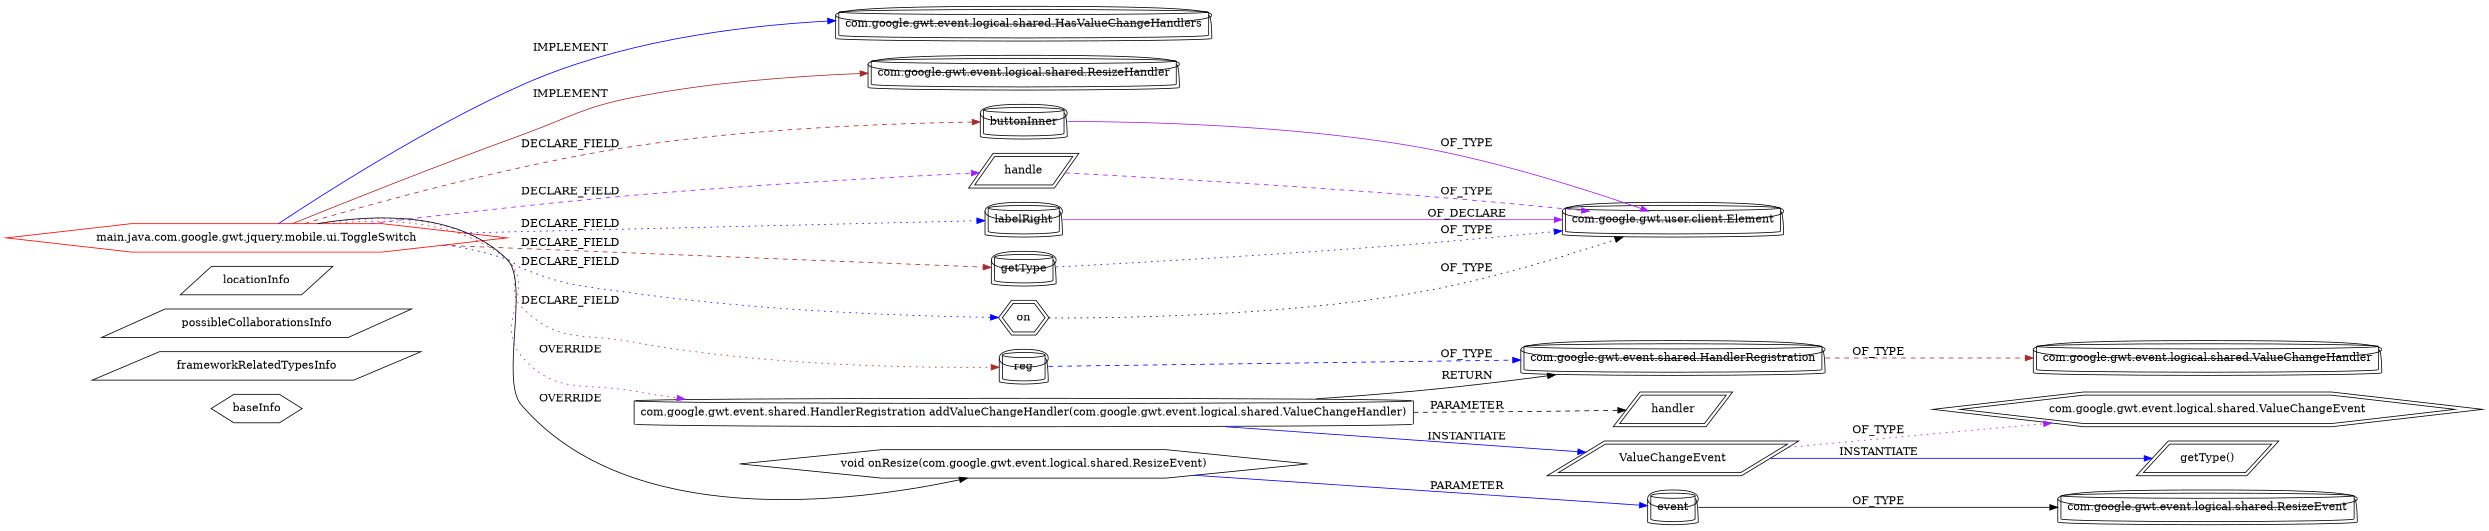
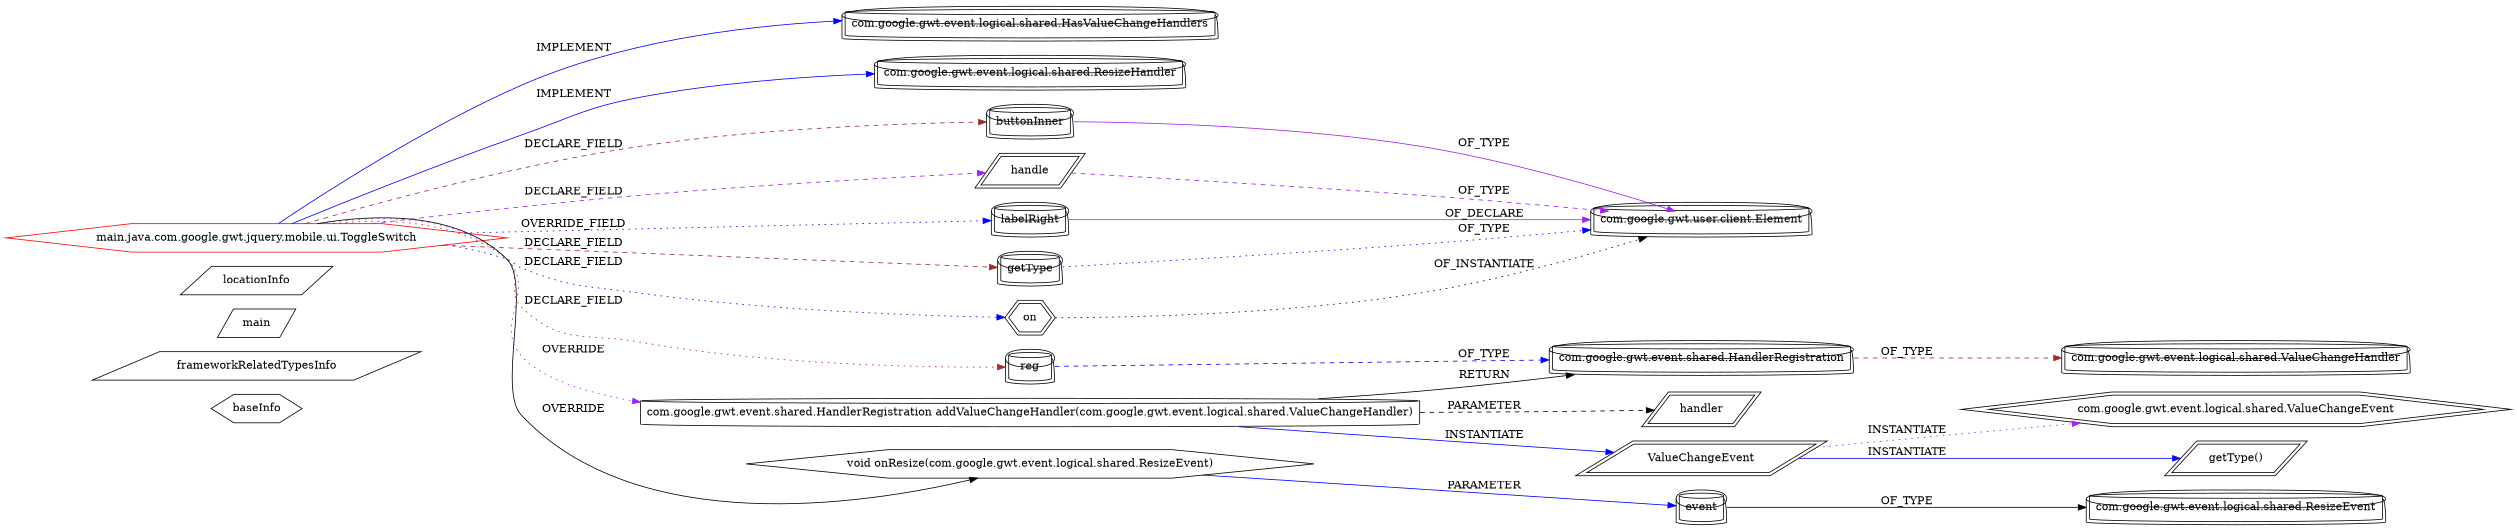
edge "main.java.com.google.gwt.jquery.mobile.ui.ToggleSwitch" -> "com.google.gwt.event.logical.shared.ResizeHandler": color brown -> blue
edge "main.java.com.google.gwt.jquery.mobile.ui.ToggleSwitch" -> "labelRight": label "DECLARE_FIELD" -> "OVERRIDE_FIELD"
edge "on" -> "com.google.gwt.user.client.Element": label "OF_TYPE" -> "OF_INSTANTIATE"
node "possibleCollaborationsInfo": label "possibleCollaborationsInfo" -> "main"
edge "ValueChangeEvent" -> "com.google.gwt.event.logical.shared.ValueChangeEvent": label "OF_TYPE" -> "INSTANTIATE"
